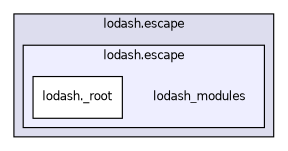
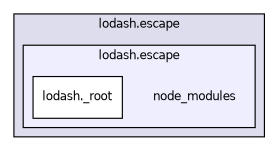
node "lodash_modules": label "lodash_modules" -> "node_modules"
